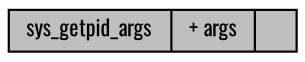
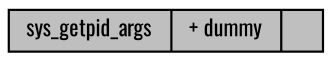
node "sys_getpid_args": text "+ args" -> "+ dummy"
